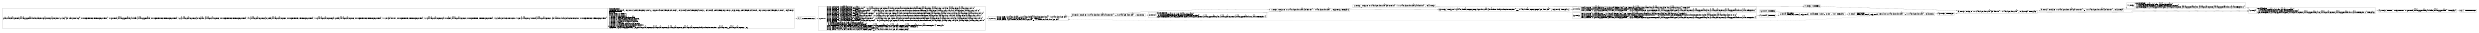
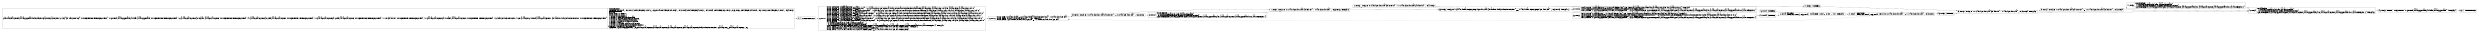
node "45: 0x0052": text "INTERFACE" -> "SYNTHETIC"
